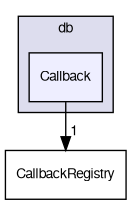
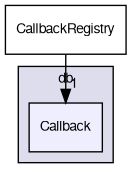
edge "Callback" -> "CallbackRegistry": reversed
